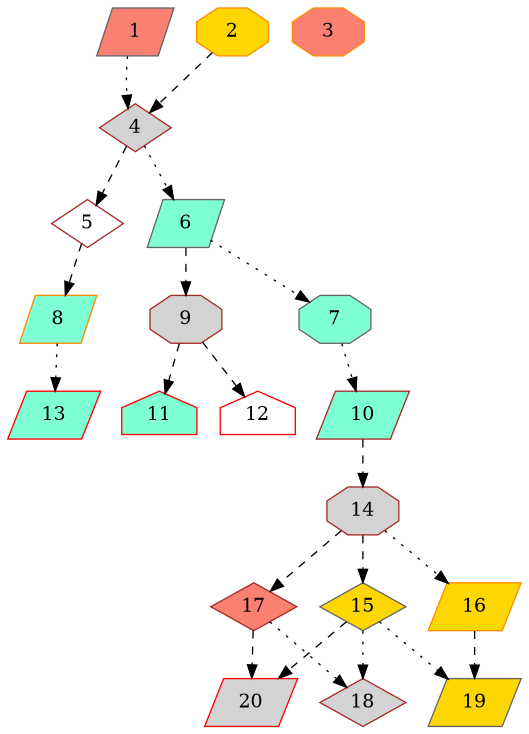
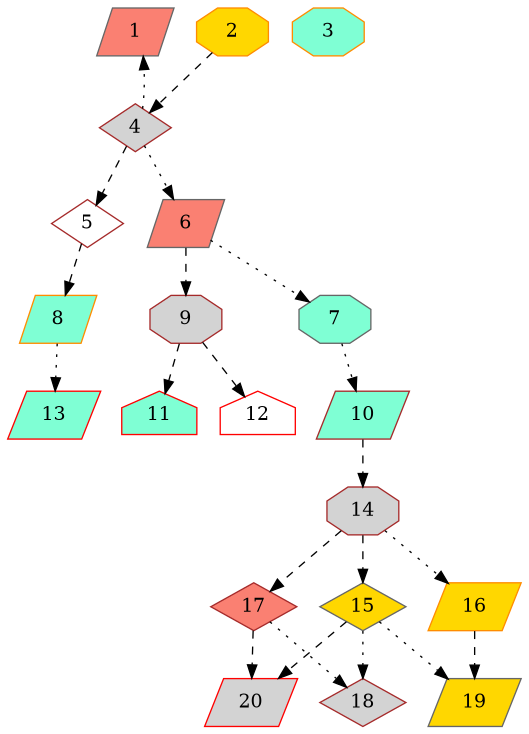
node "3": fillcolor salmon -> aquamarine
edge "1" -> "4": reversed
node "6": fillcolor aquamarine -> salmon
